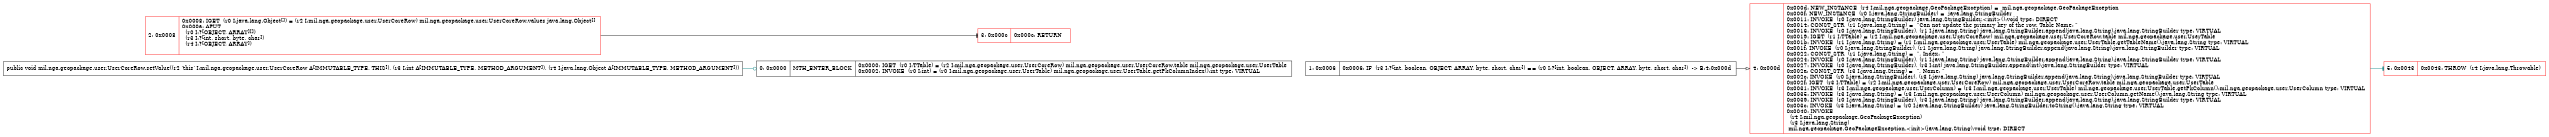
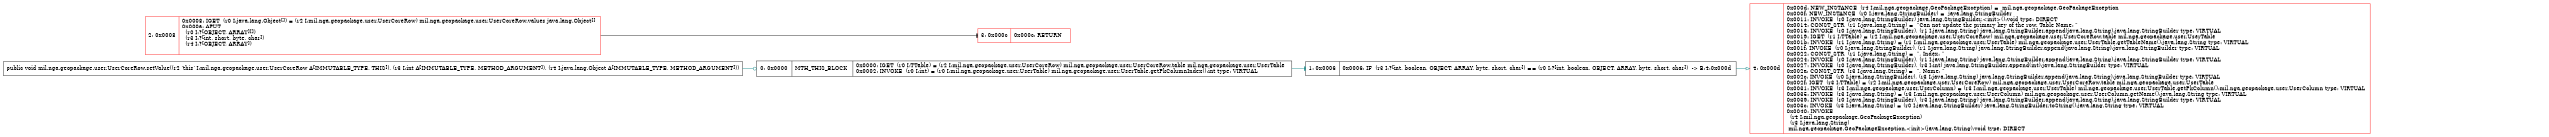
node "0: 0x0000": text "MTH_ENTER_BLOCK" -> "MTH_THIS_BLOCK"
edge "0: 0x0000" -> "1: 0x0006": added
edge "1: 0x0006" -> "4: 0x000d": color black -> teal
node "5: 0x0043": removed
